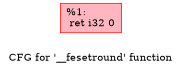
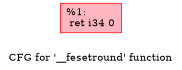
node "%1:": text "ret i32 0" -> "ret i34 0"
